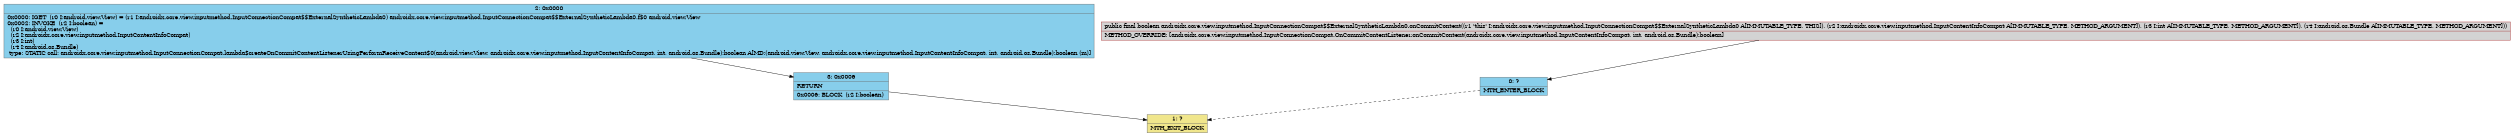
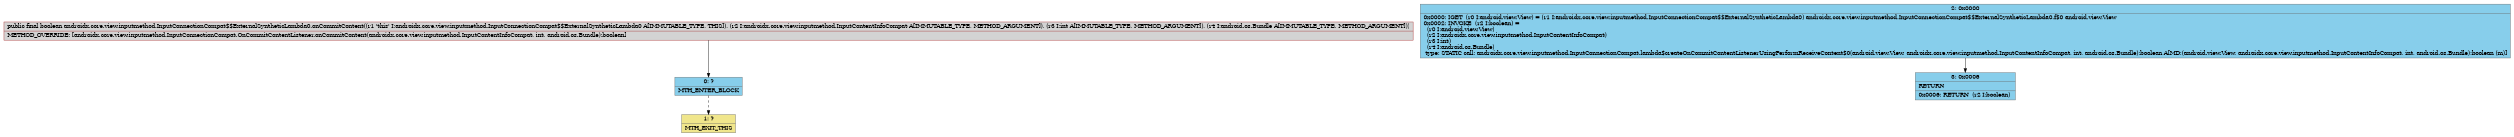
node "3: 0x0006": text "0x0006: BLOCK  (r2 I:boolean)" -> "0x0006: RETURN  (r2 I:boolean)"
edge "3: 0x0006" -> "1: ?": removed
node "1: ?": text "MTH_EXIT_BLOCK" -> "MTH_EXIT_THIS"
